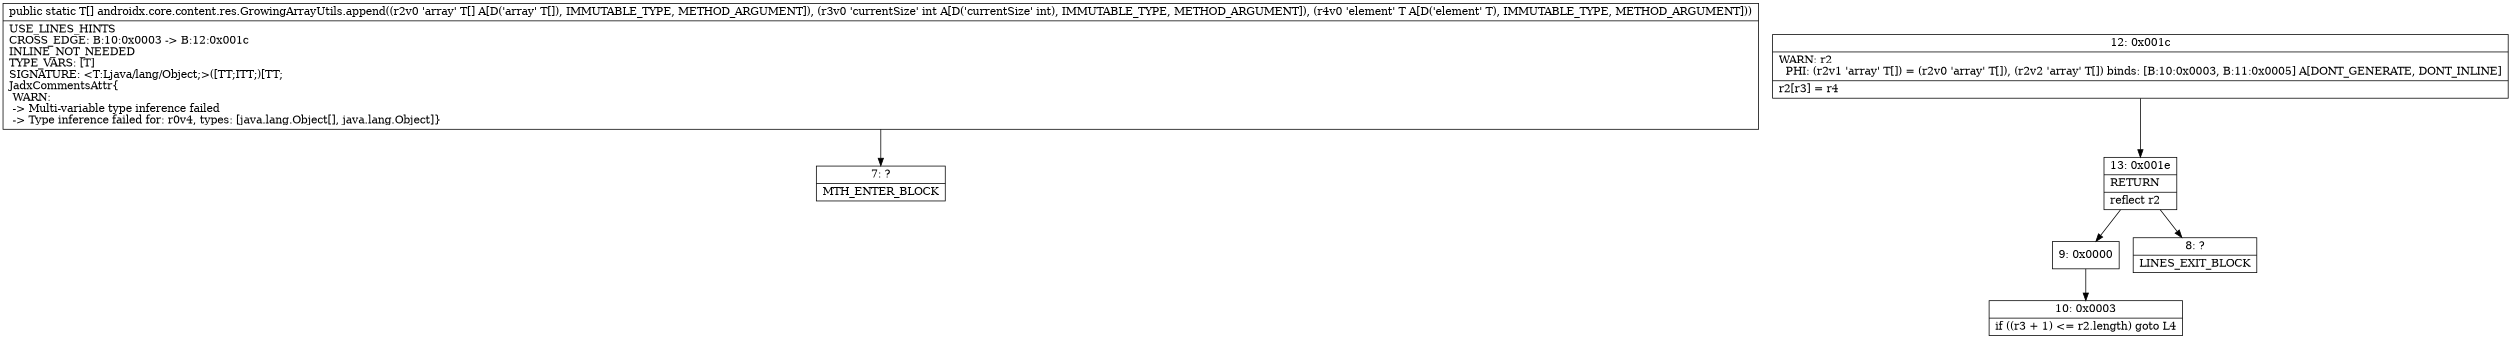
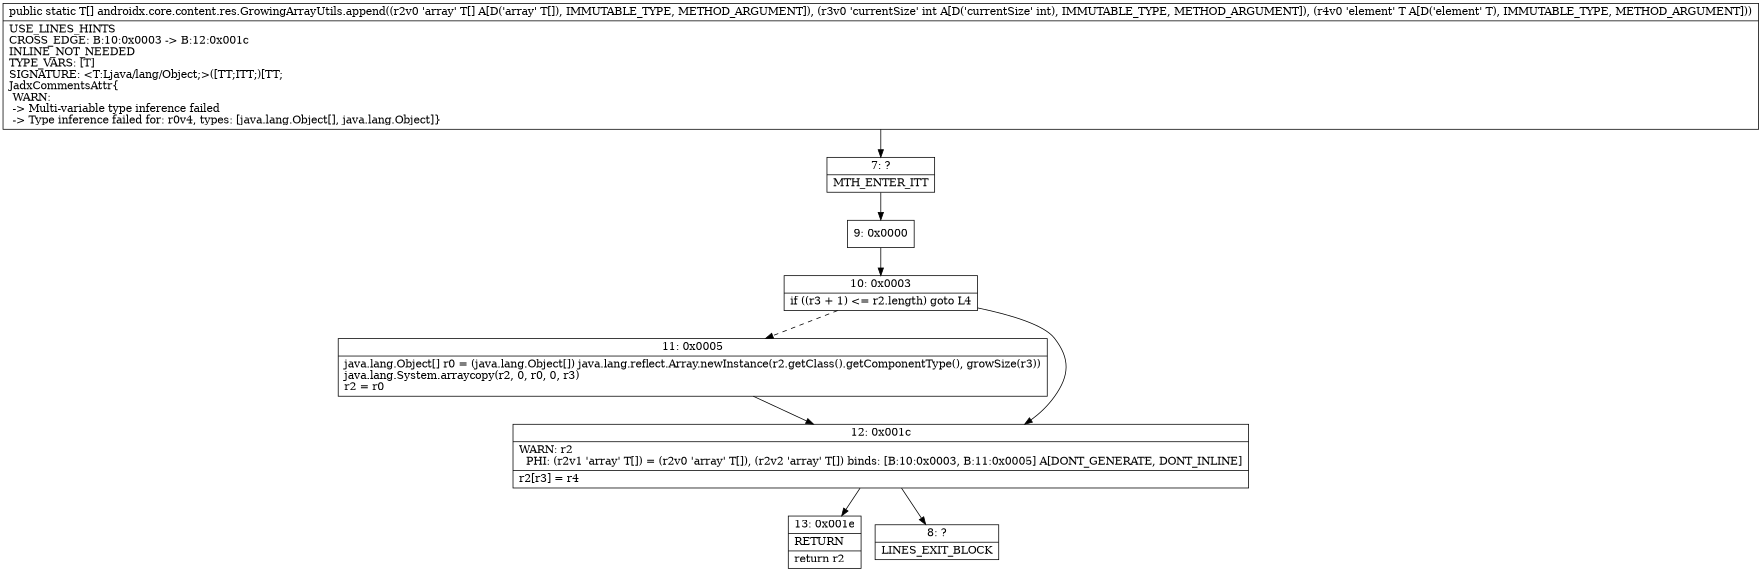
node "7: ?": text "MTH_ENTER_BLOCK" -> "MTH_ENTER_ITT"
node "13: 0x001e": text "reflect r2" -> "return r2"
edge "13: 0x001e" -> "8: ?": now "12: 0x001c" -> "8: ?"
edge "13: 0x001e" -> "9: 0x0000": now "7: ?" -> "9: 0x0000"
edge "10: 0x0003" -> "12: 0x001c": added
node "11: 0x0005": added
